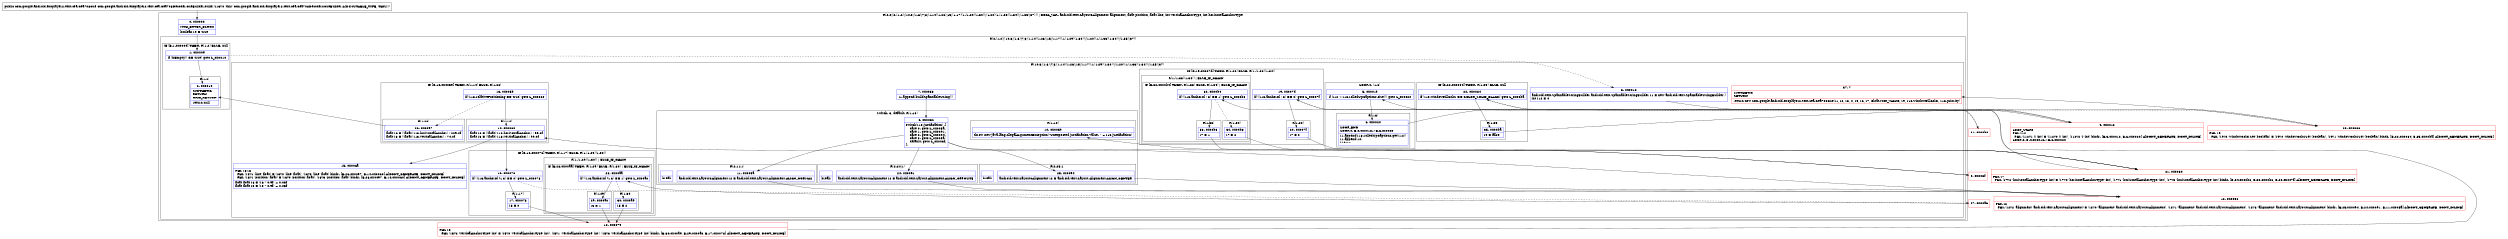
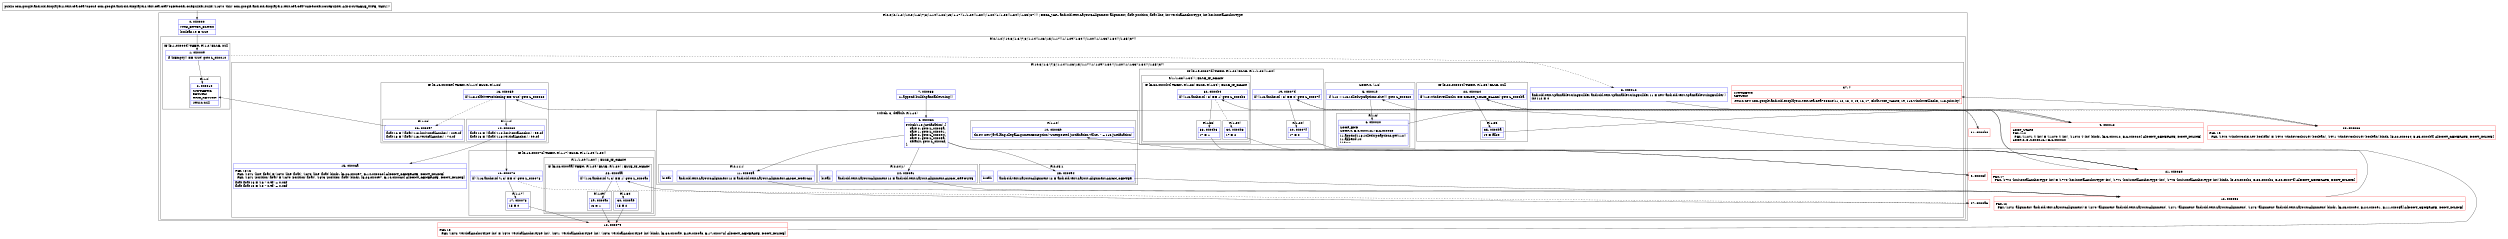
edge "12: 0x005c" -> "14: 0x0060": now "12: 0x005c" -> "13: 0x005e"
